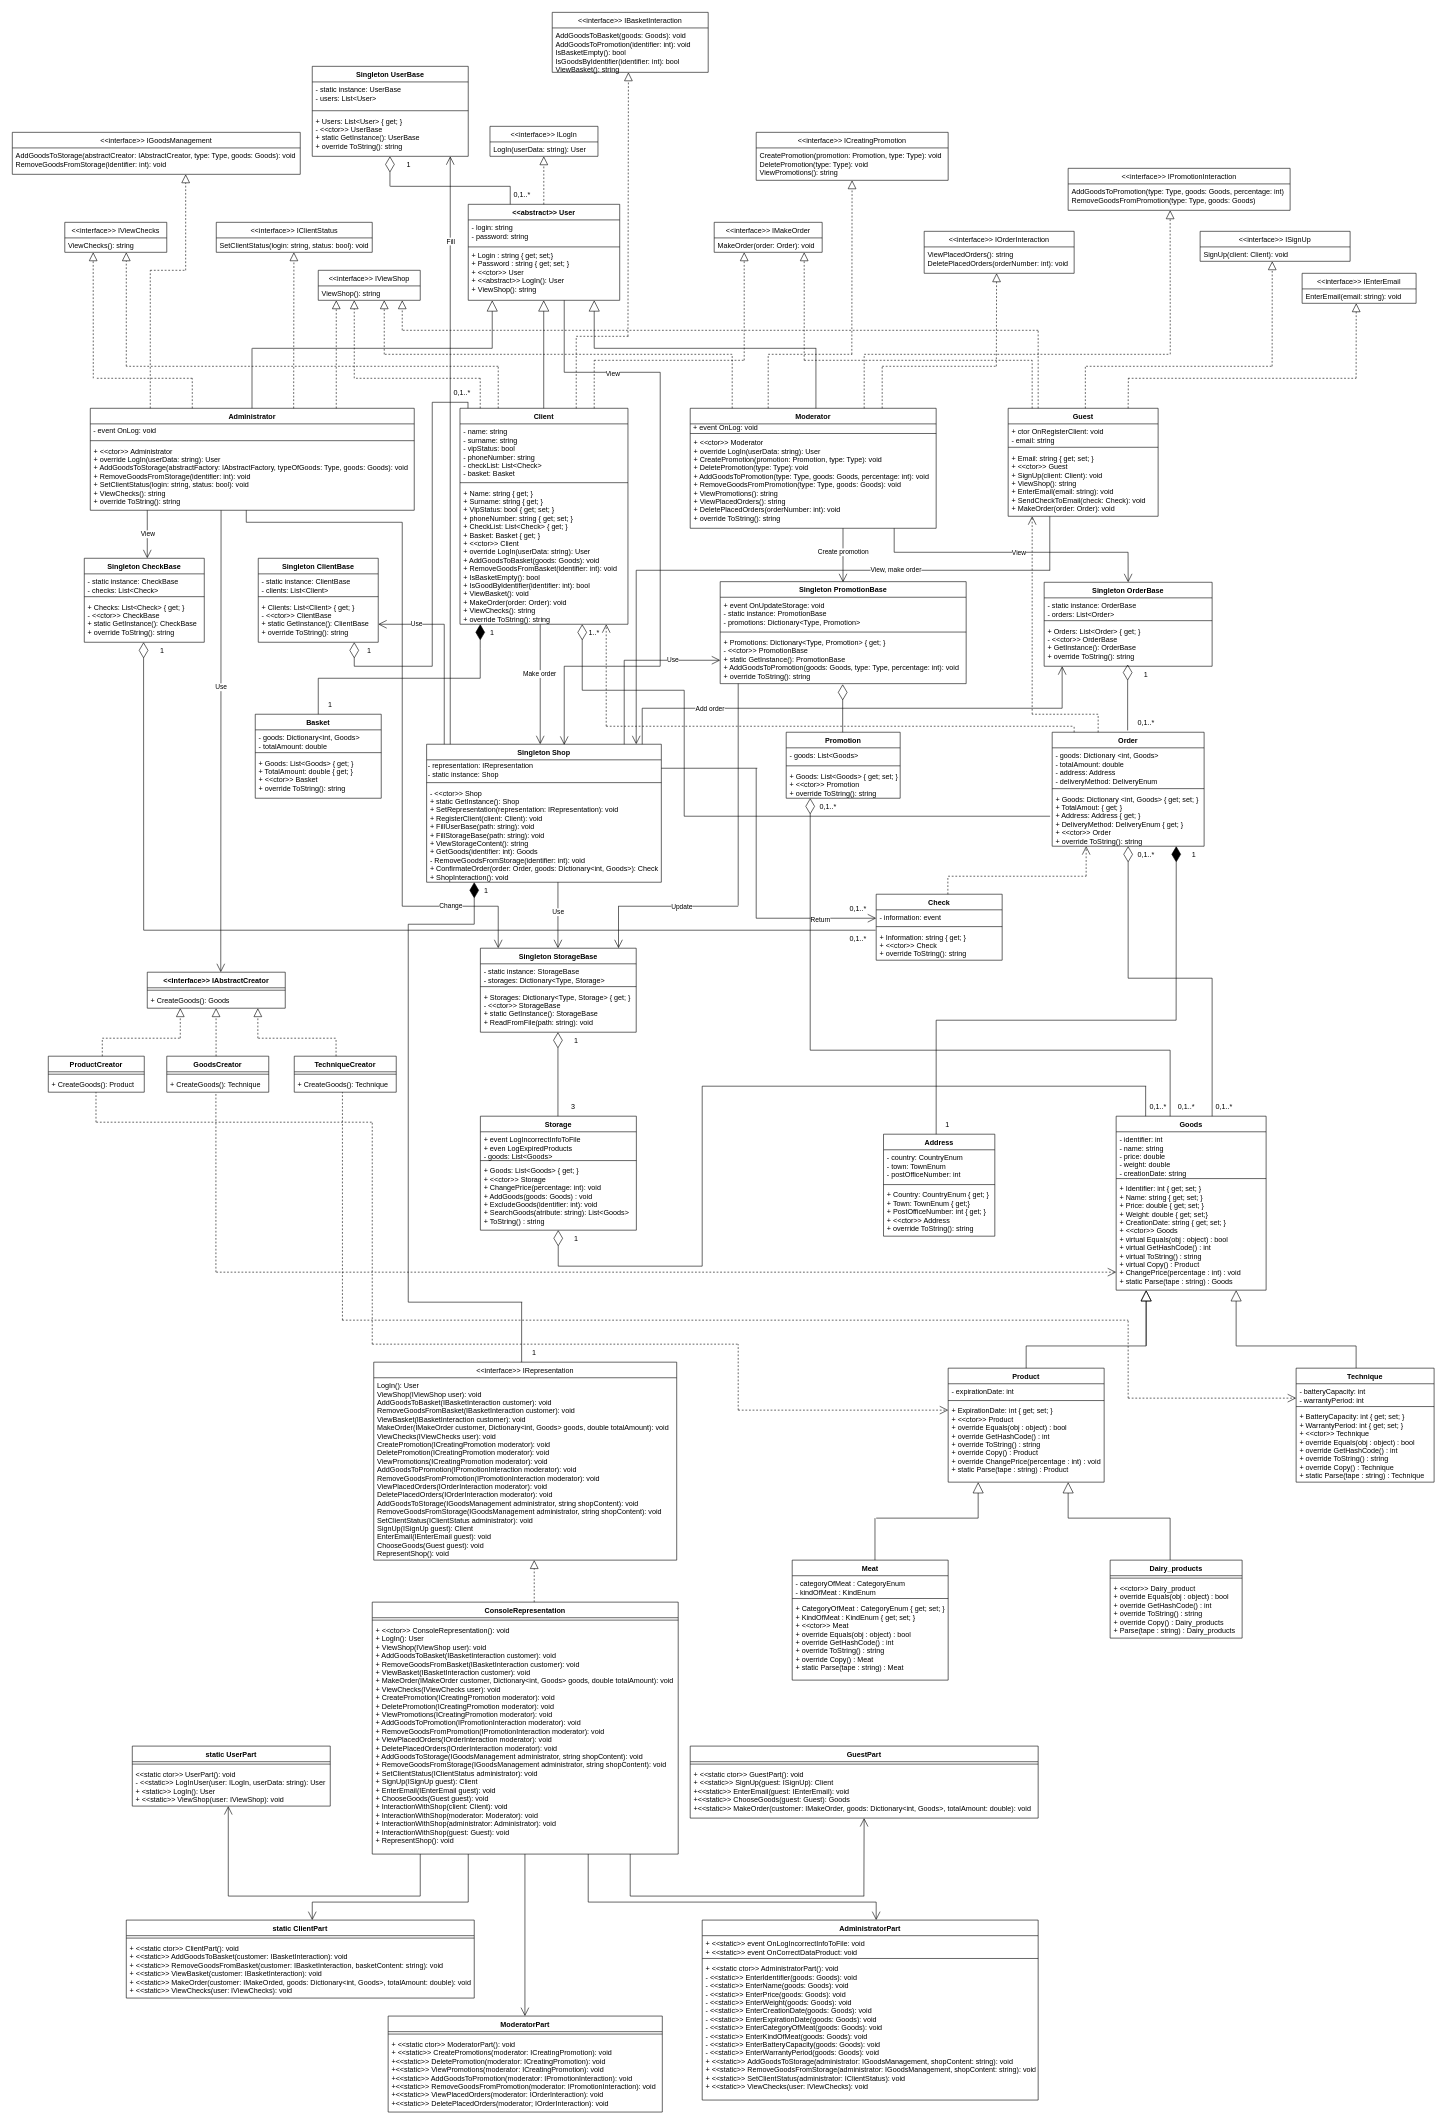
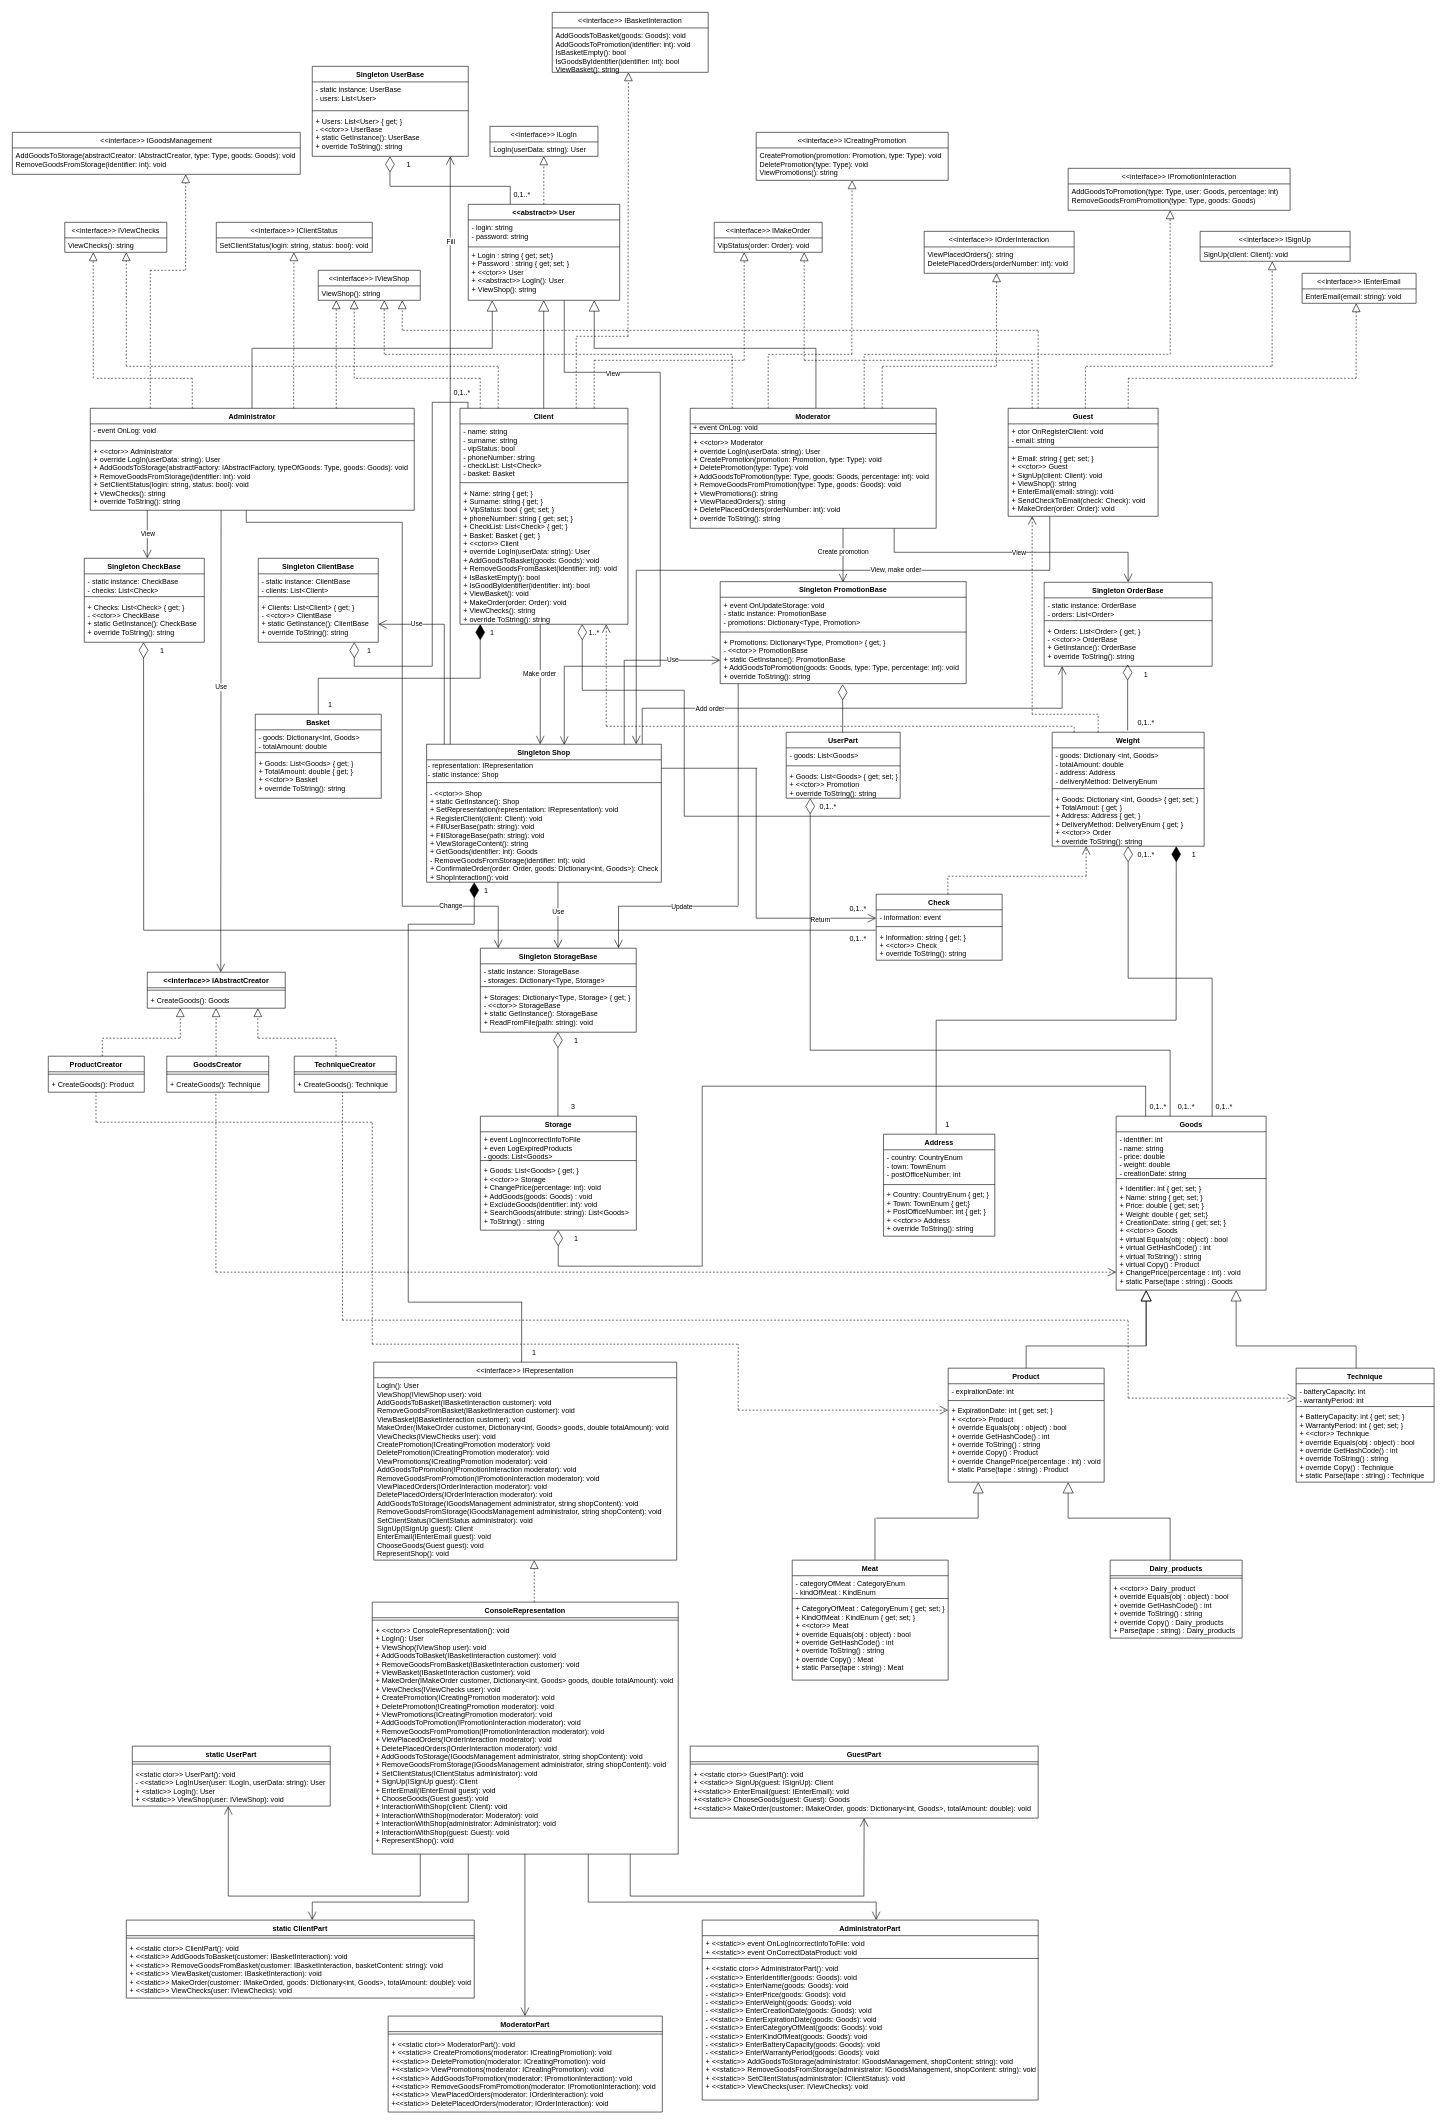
node "AddGoodsToPromotion(type: Type, goods: Goods, percentage: int) RemoveGoodsFromPromotion(type: Type, goods: Goods)": label "AddGoodsToPromotion(type: Type, goods: Goods, percentage: int) RemoveGoodsFromPromotion(type: Type, goods: Goods)" -> "AddGoodsToPromotion(type: Type, user: Goods, percentage: int) RemoveGoodsFromPromotion(type: Type, goods: Goods)"
node "MakeOrder(order: Order): void": label "MakeOrder(order: Order): void" -> "VipStatus(order: Order): void"
node "Promotion": label "Promotion" -> "UserPart"
node "Order": label "Order" -> "Weight"
